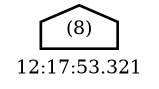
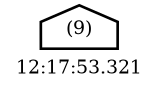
node "(8)": label "(8)" -> "(9)"
